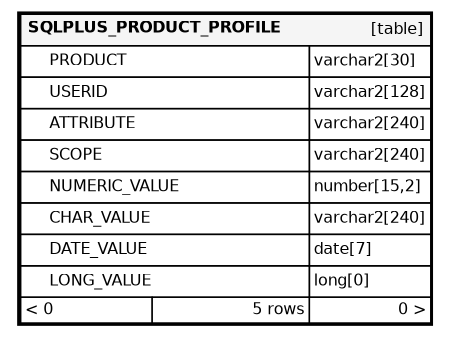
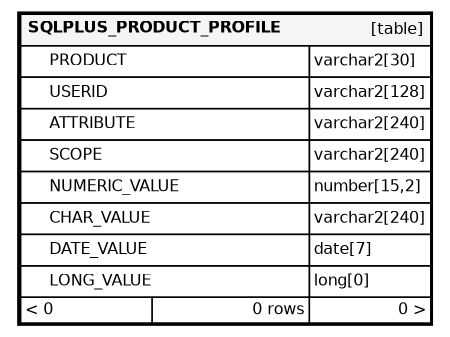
node "SQLPLUS_PRODUCT_PROFILE": text "5 rows" -> "0 rows"
